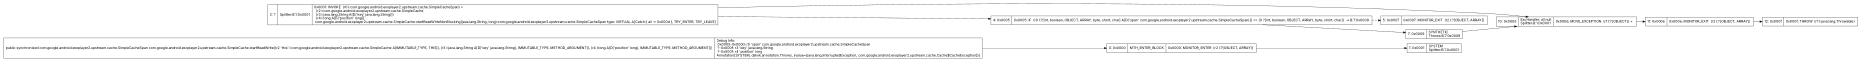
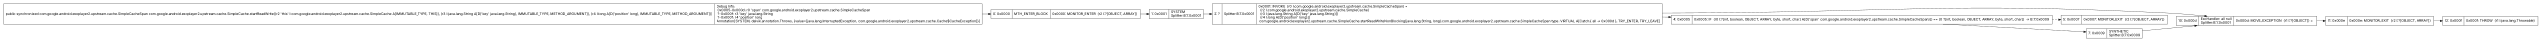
edge "1: 0x0001" -> "2: ?": added
node "7: 0x0009": text "Throws:B:7:0x0009" -> "Splitter:B:7:0x0009"
